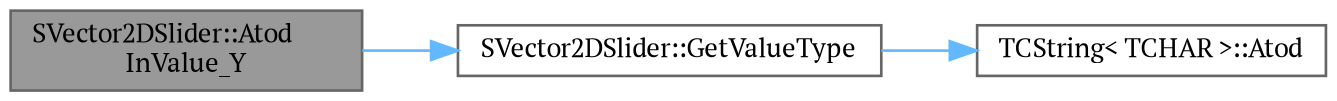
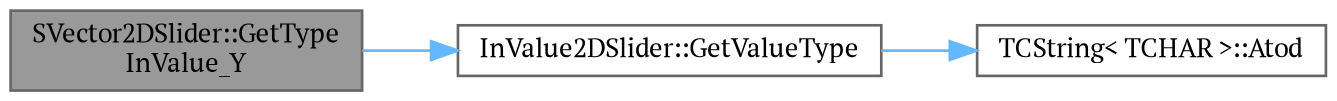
node "SVector2DSlider::Atod InValue_Y": label "SVector2DSlider::Atod InValue_Y" -> "SVector2DSlider::GetType InValue_Y"
node "SVector2DSlider::GetValueType": label "SVector2DSlider::GetValueType" -> "InValue2DSlider::GetValueType"
